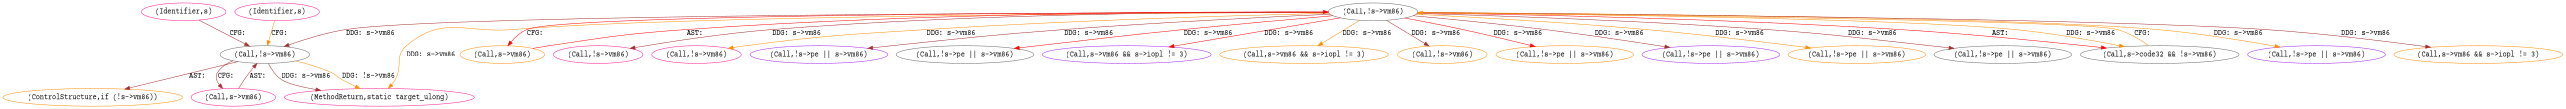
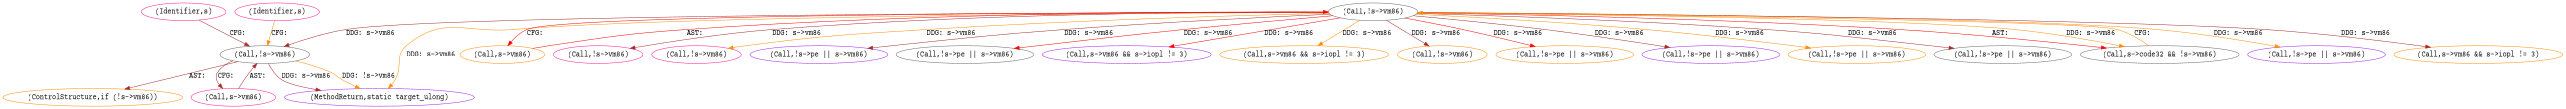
node "(MethodReturn,static target_ulong)": color deeppink -> purple
